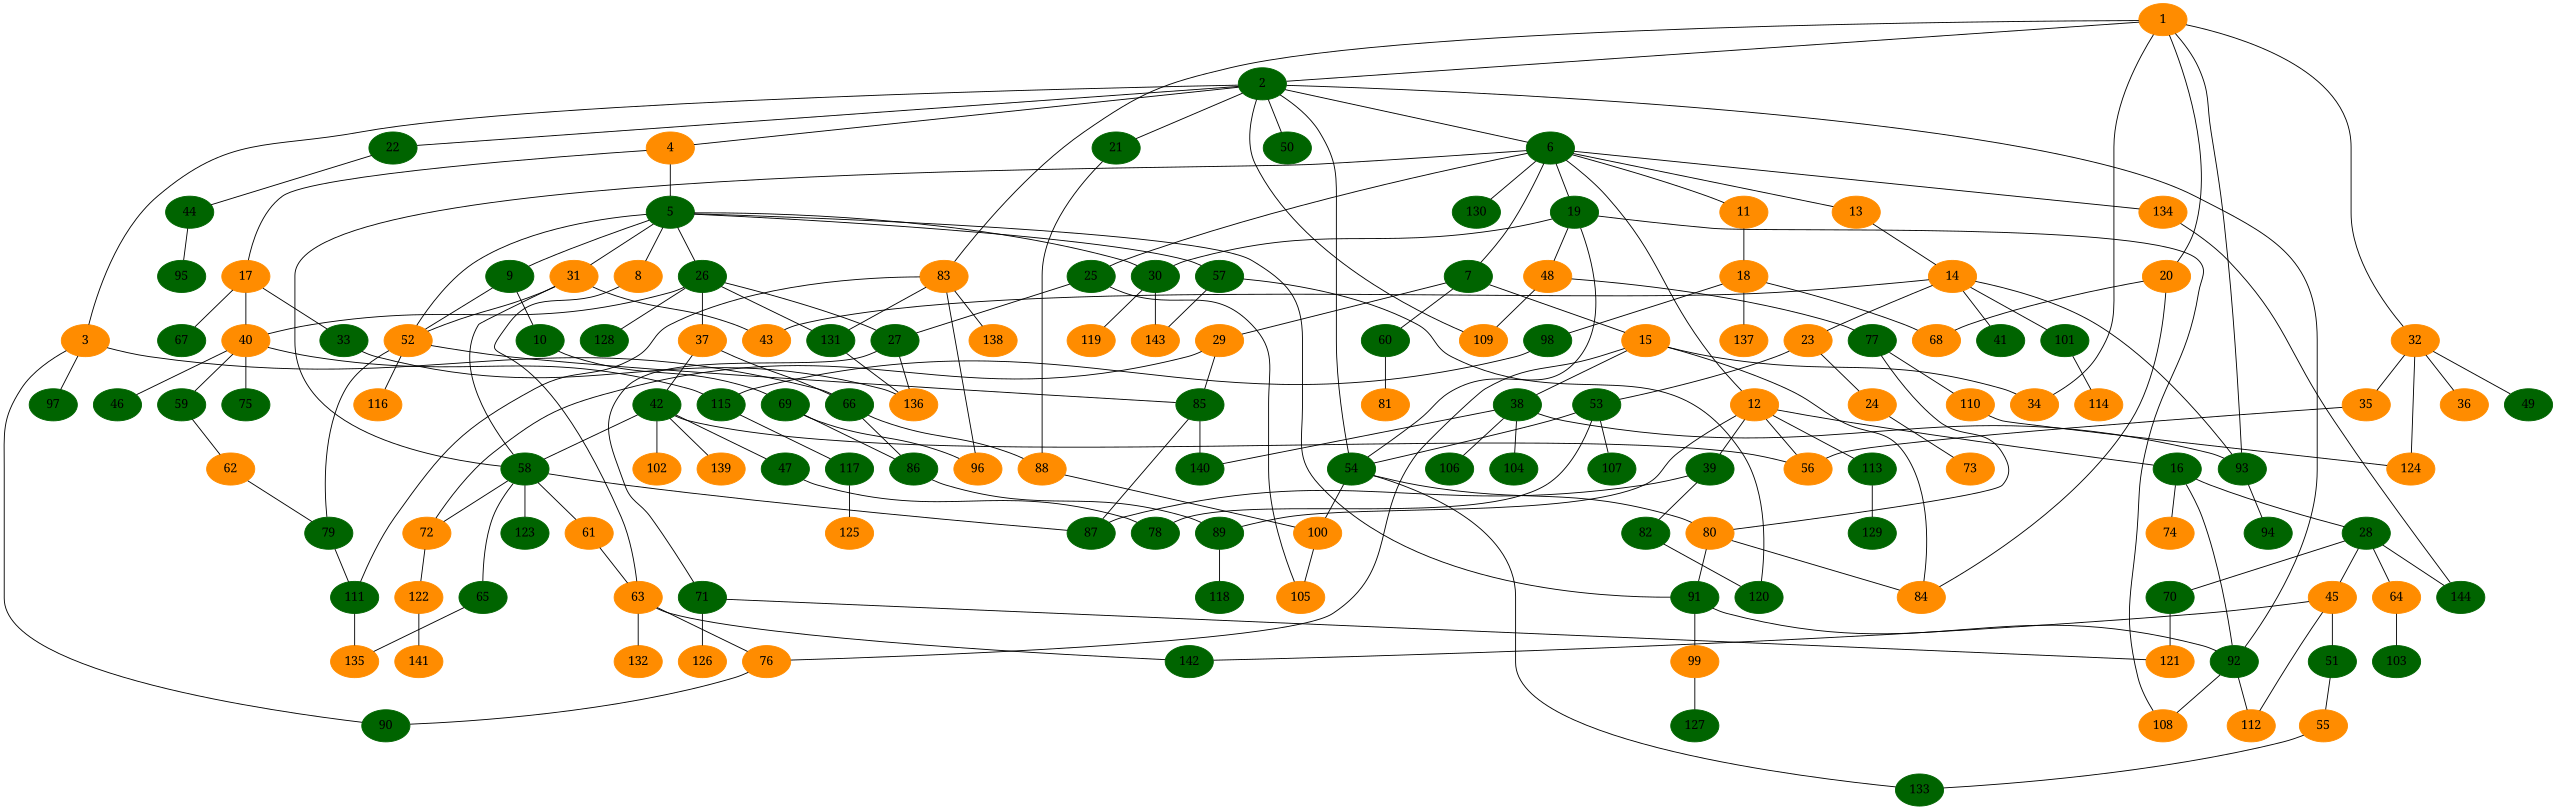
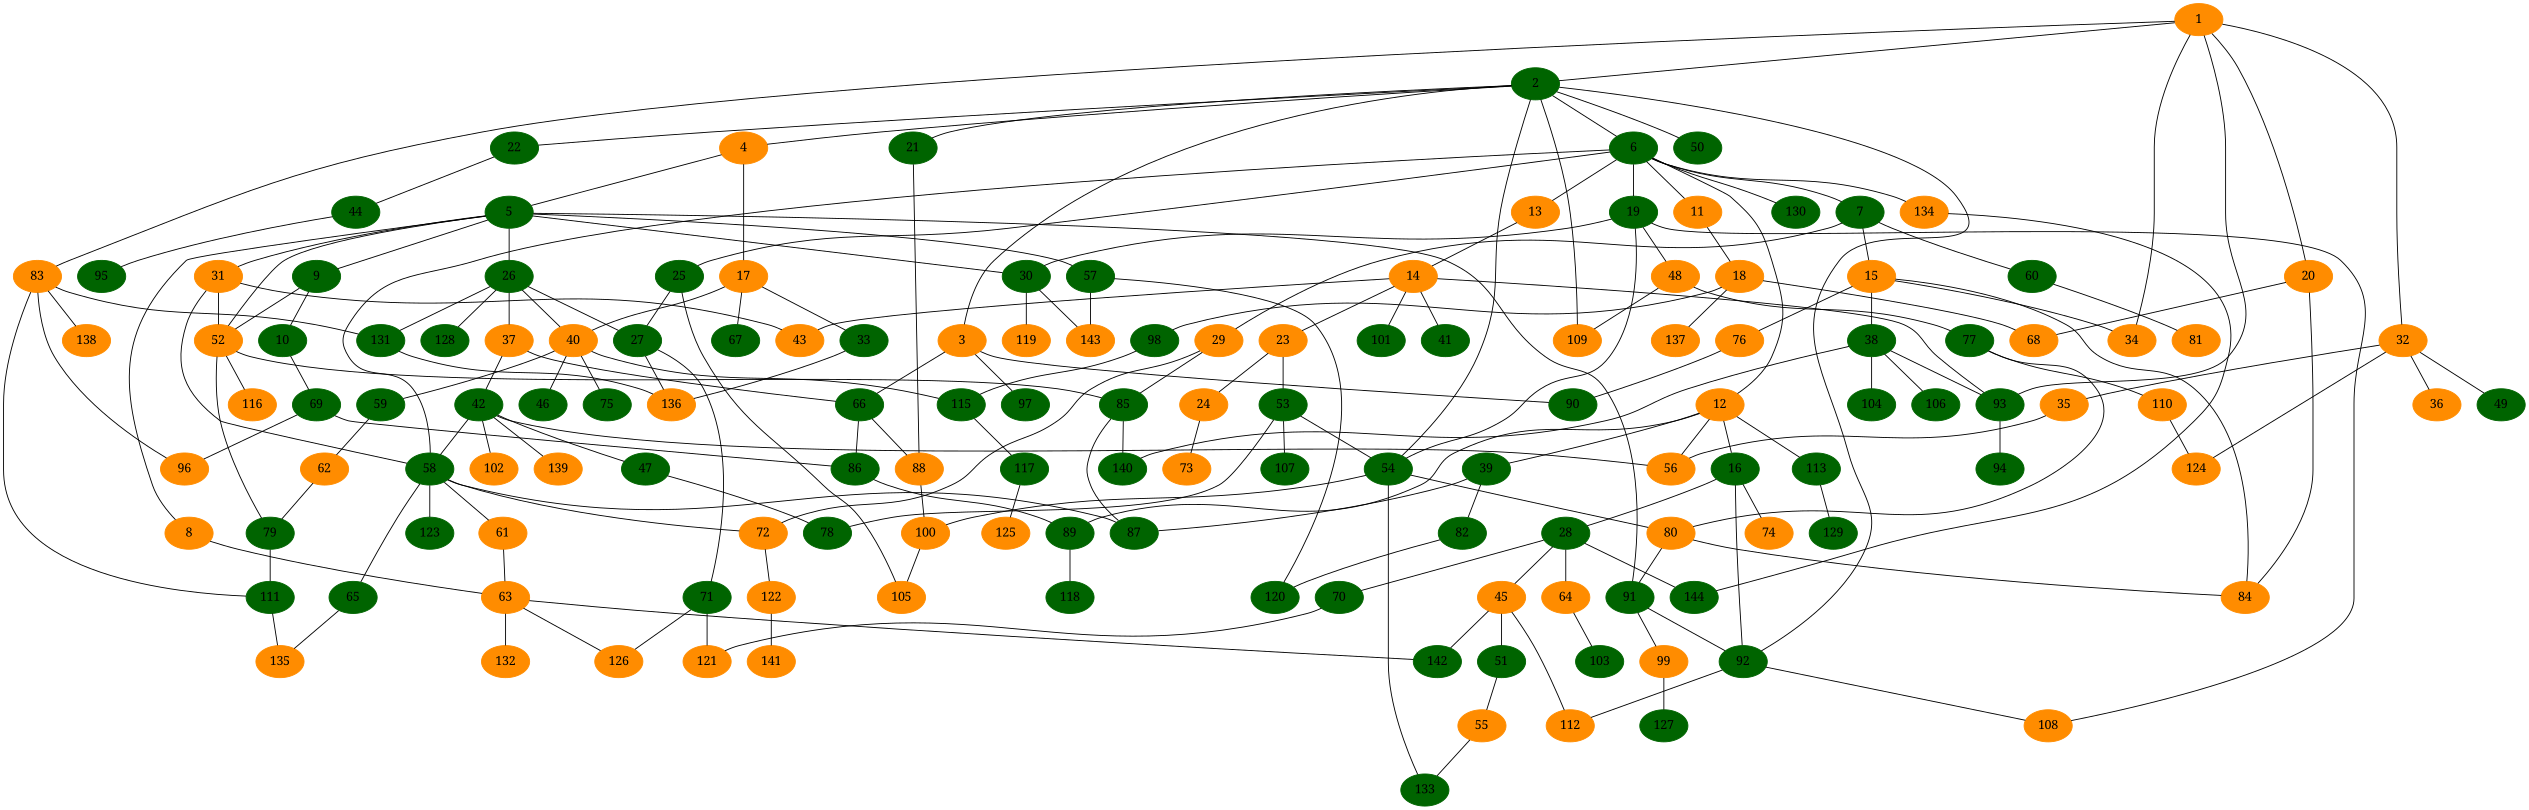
node "114": removed
edge "63" -- "76": now "63" -- "126"
